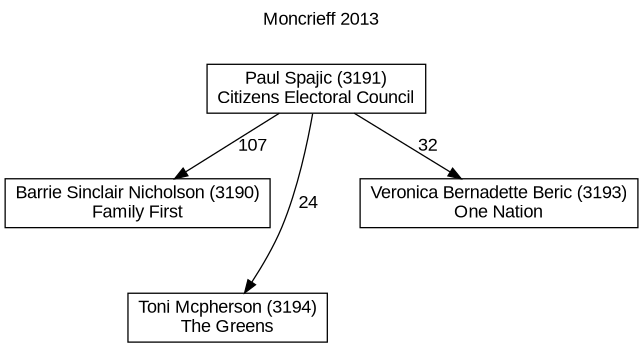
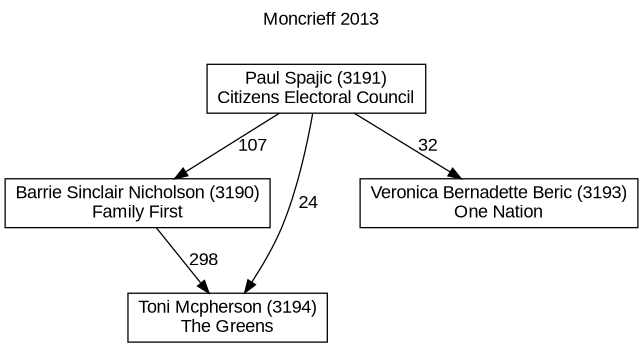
edge "Barrie Sinclair Nicholson (3190) Family First" -> "Toni Mcpherson (3194) The Greens": added, label "298"
